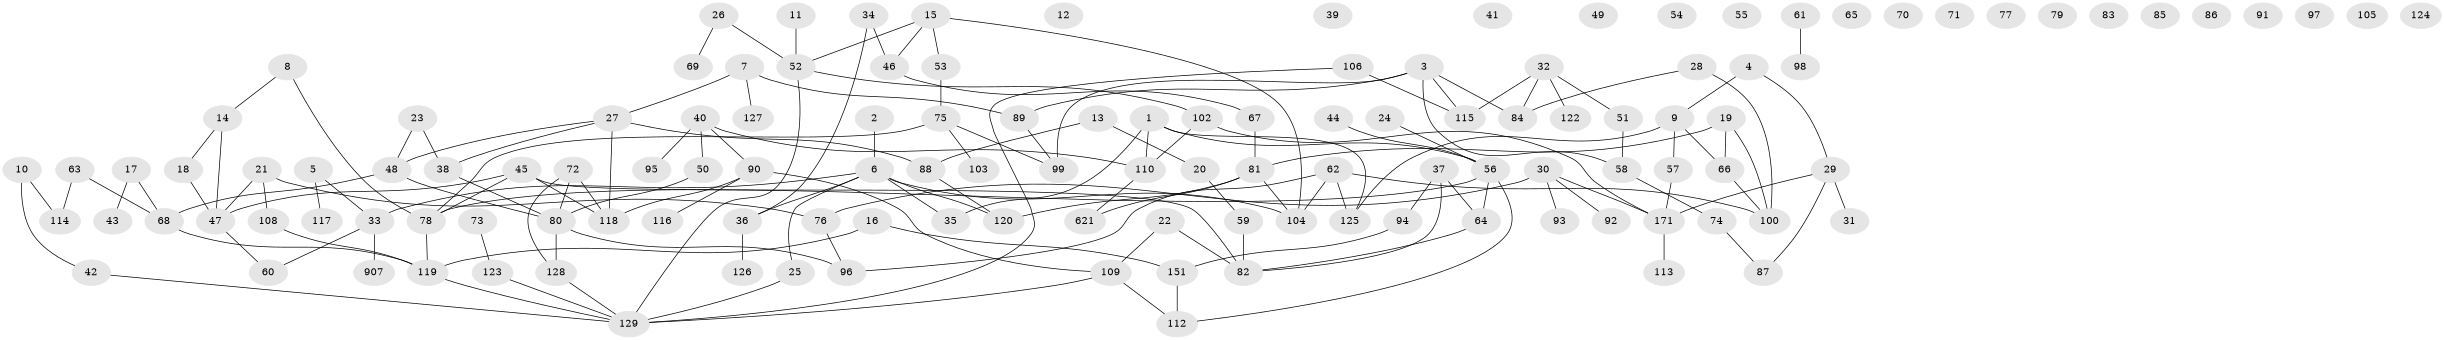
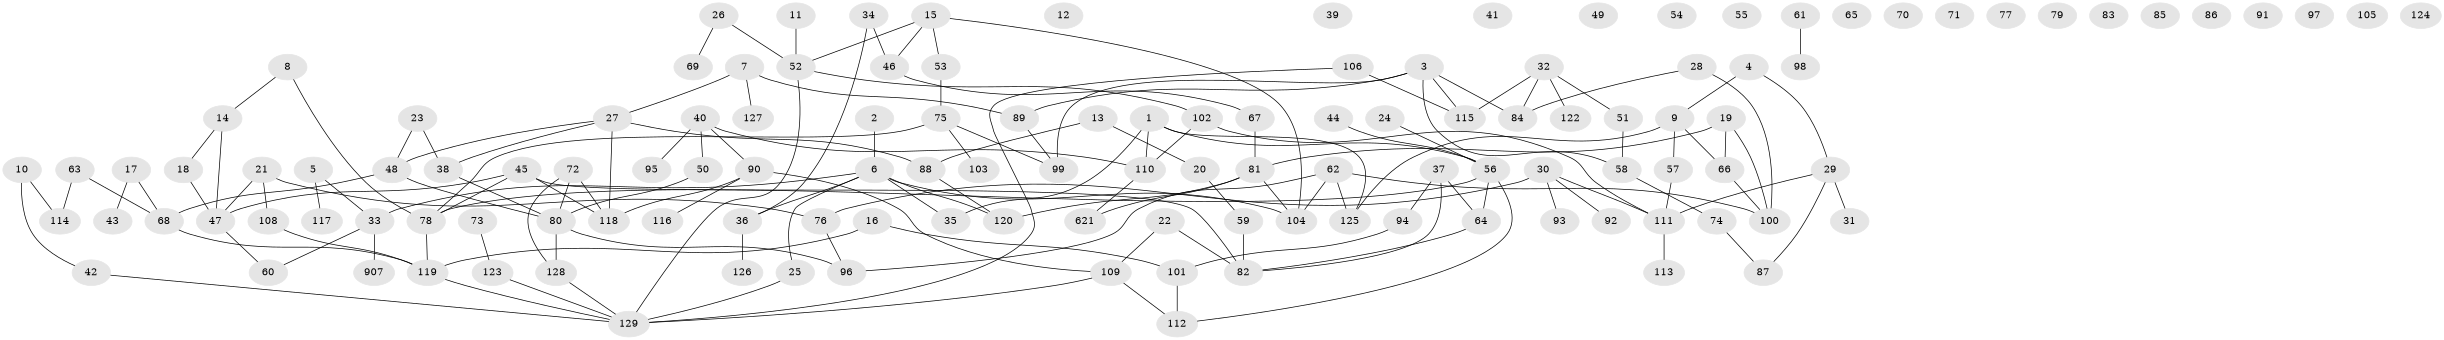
node "171": label "171" -> "111"
node "151": label "151" -> "101"
